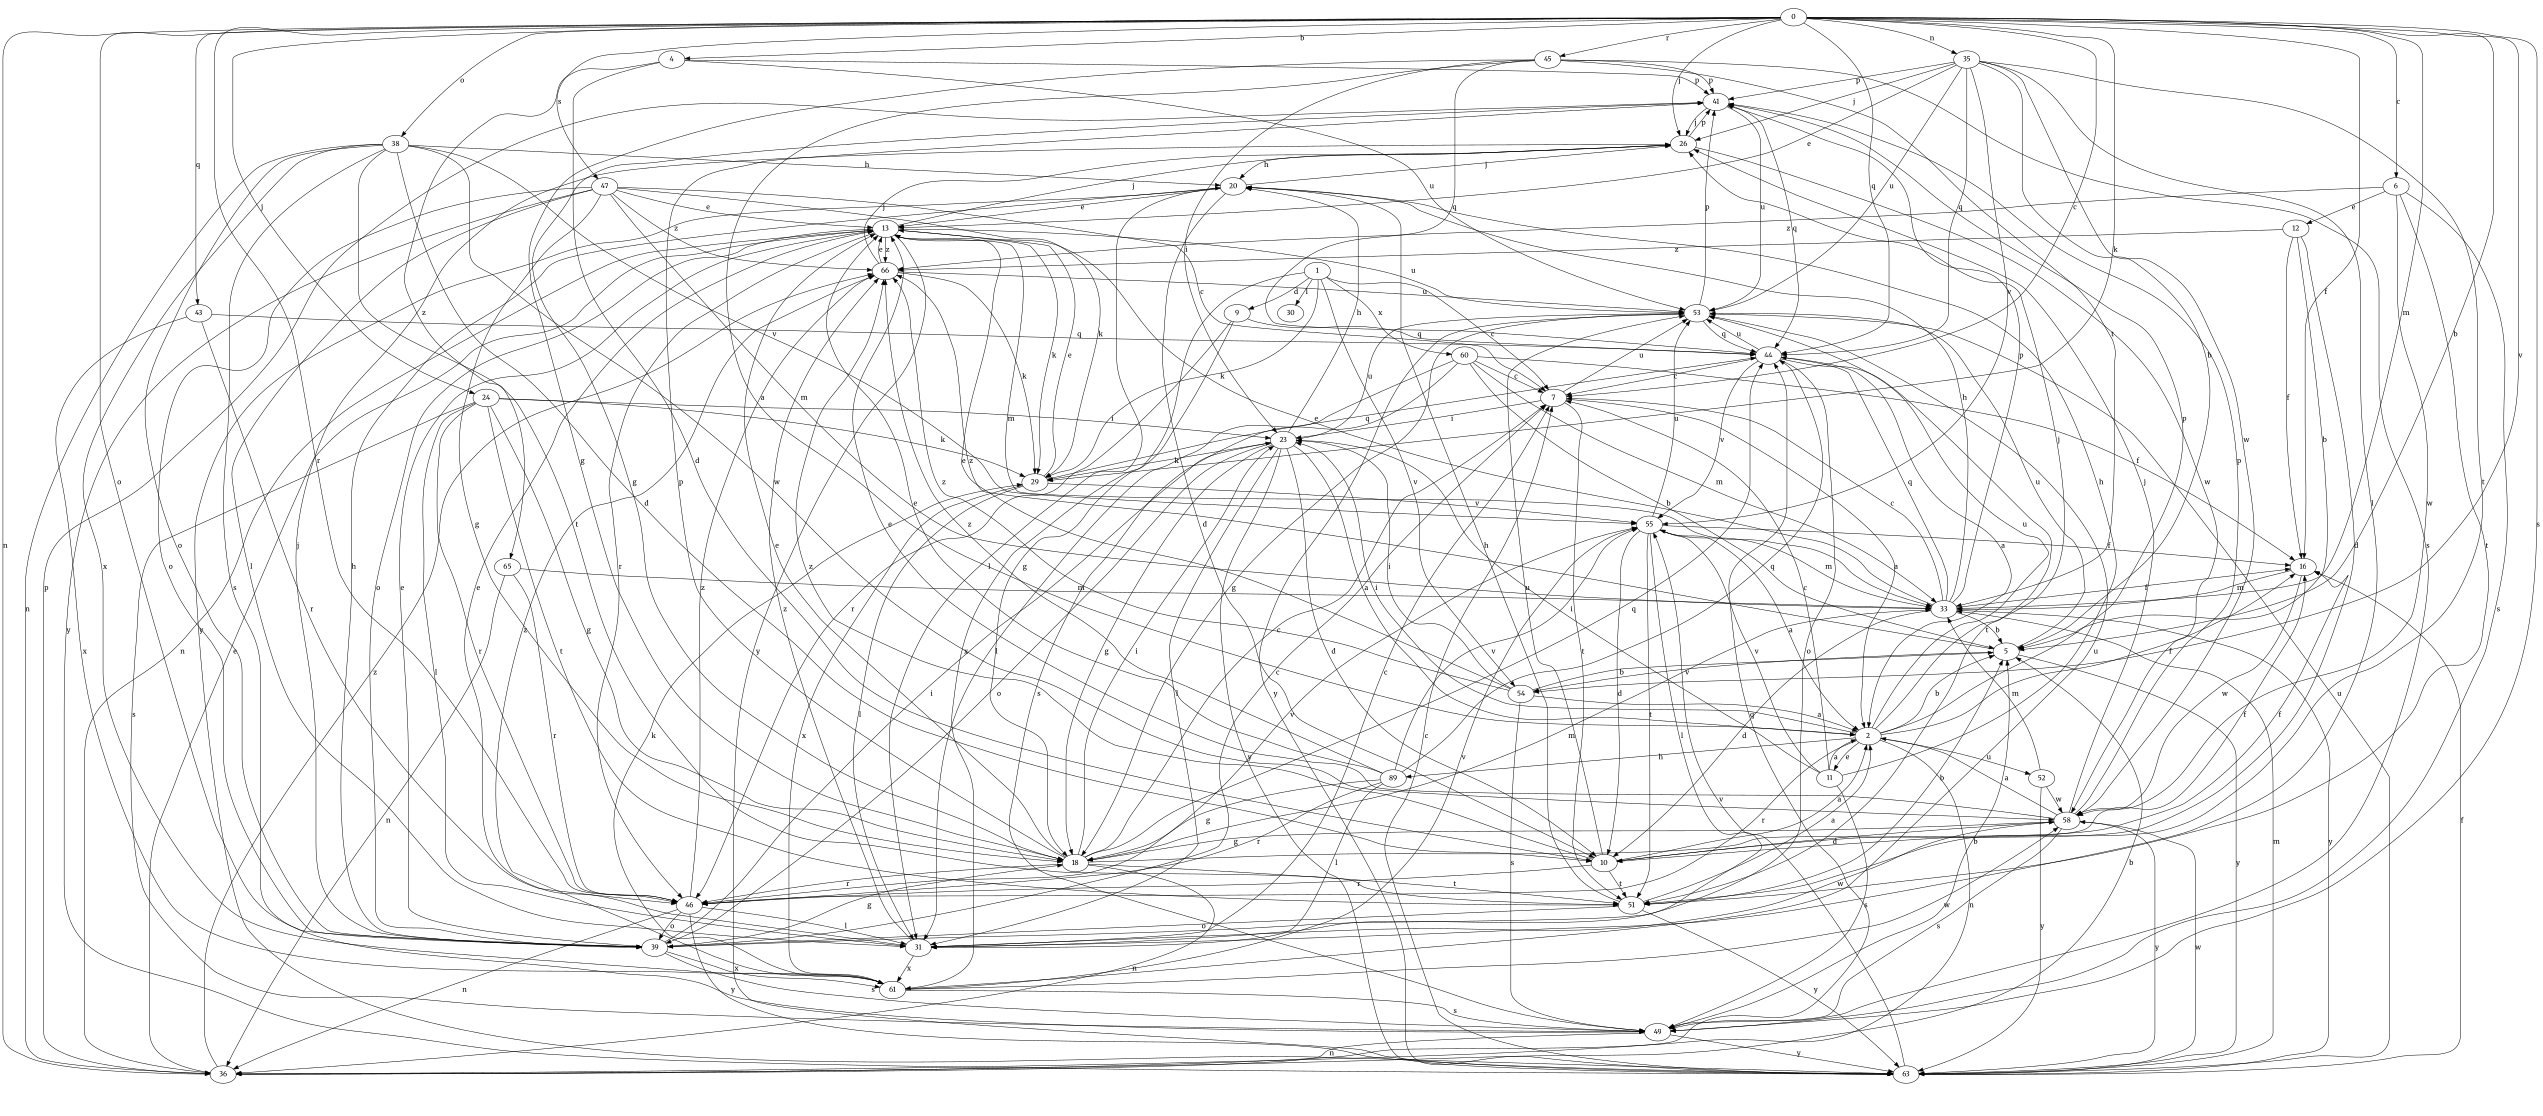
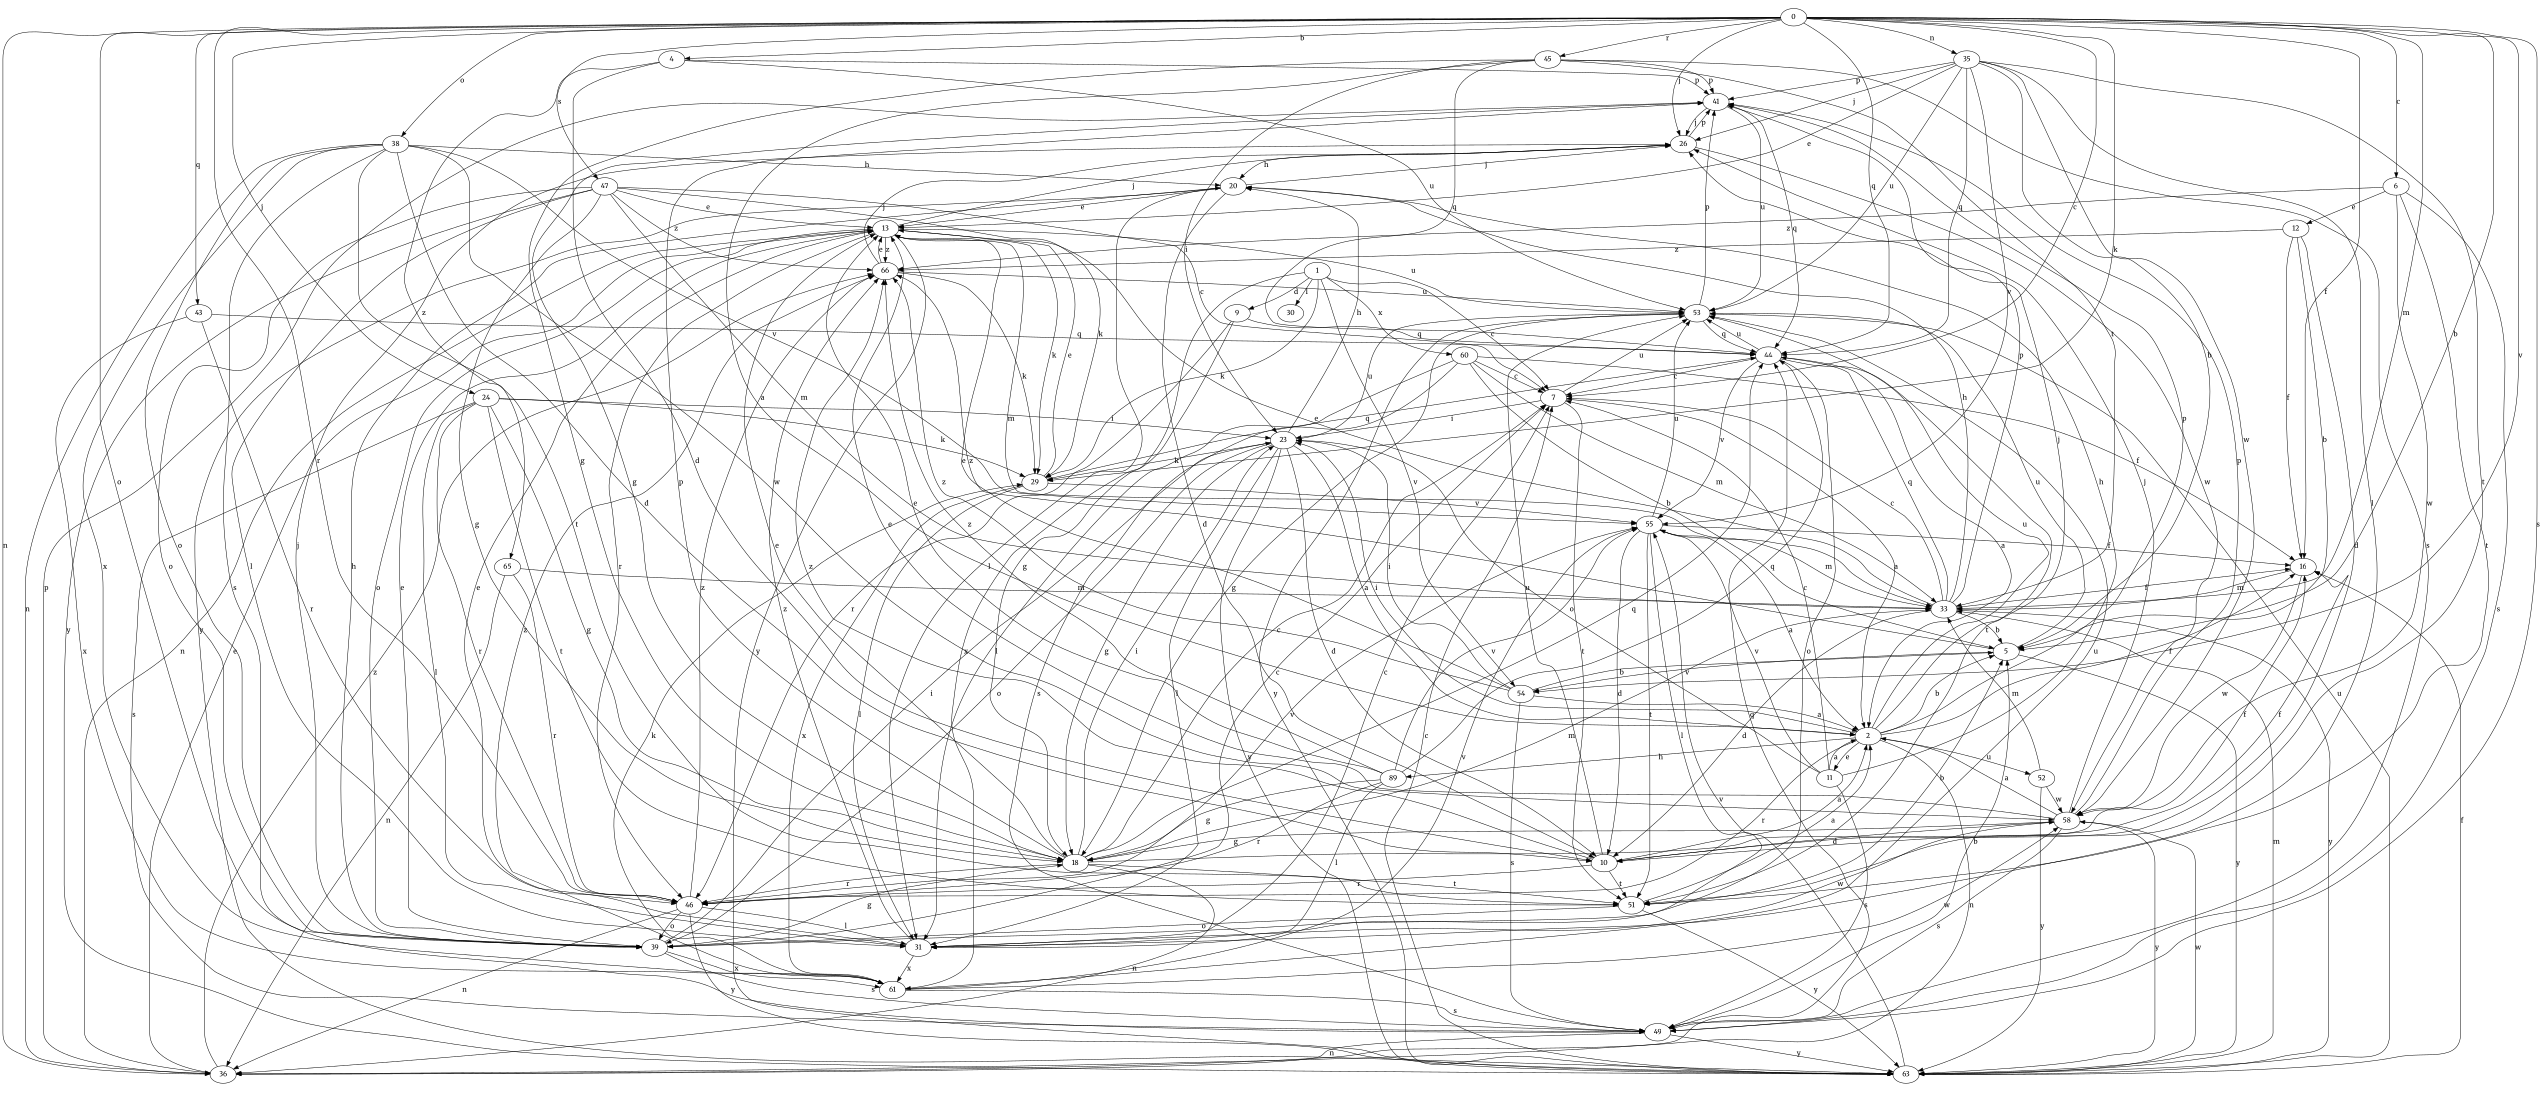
edge "51" -> "20": removed, label "h"
edge "11" -> "23": label "i" -> "o"
edge "36" -> "5": removed, label "b"
